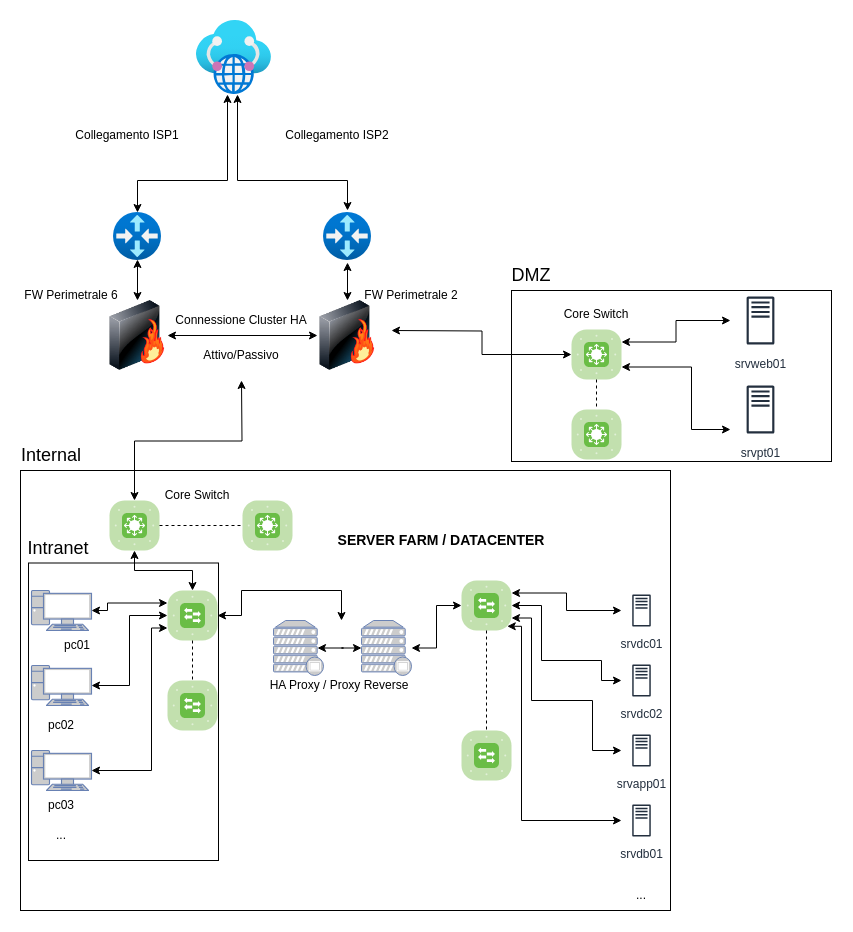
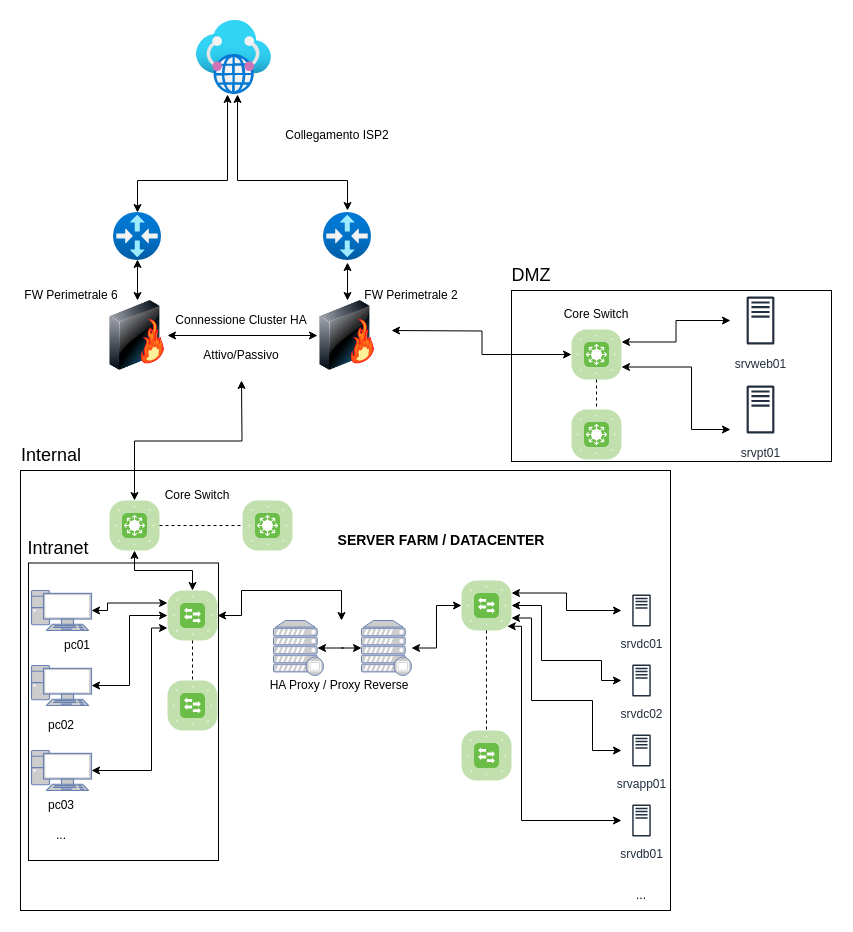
node "Collegamento ISP1": removed
